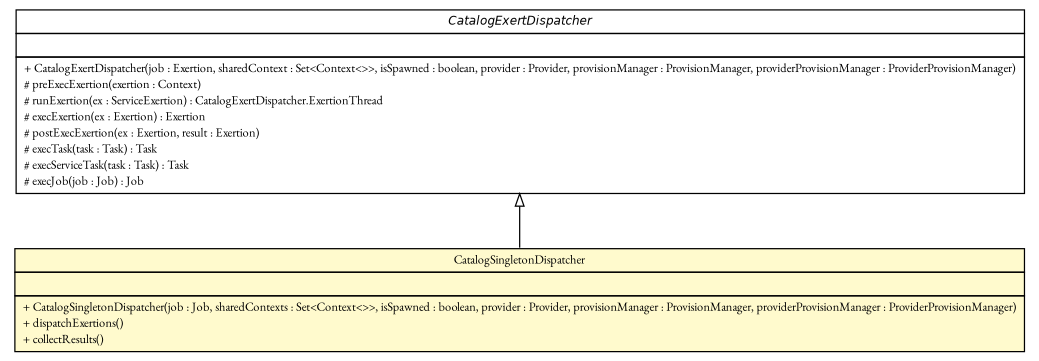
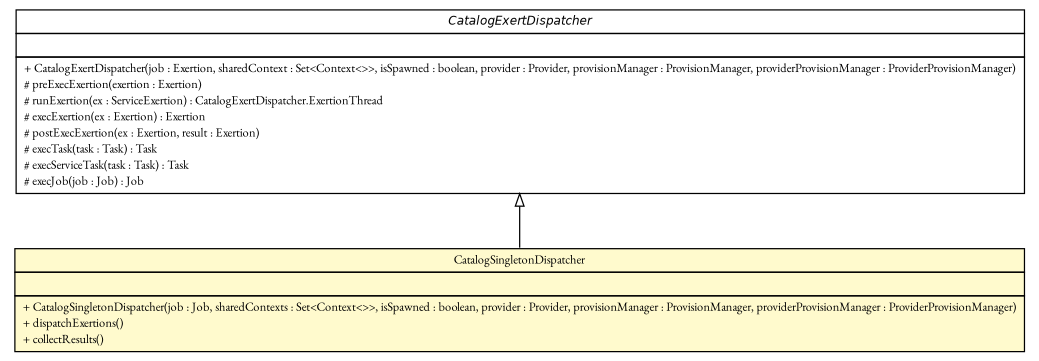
node "CatalogExertDispatcher": text "# preExecExertion(exertion : Context)" -> "# preExecExertion(exertion : Exertion)"
